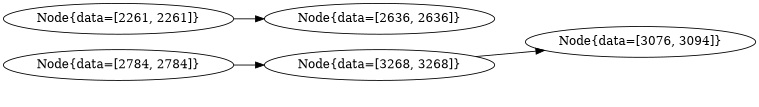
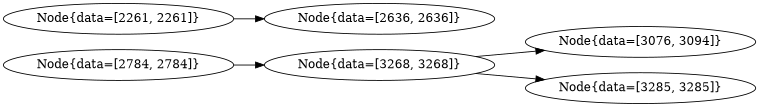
node "Node{data=[3285, 3285]}": added
